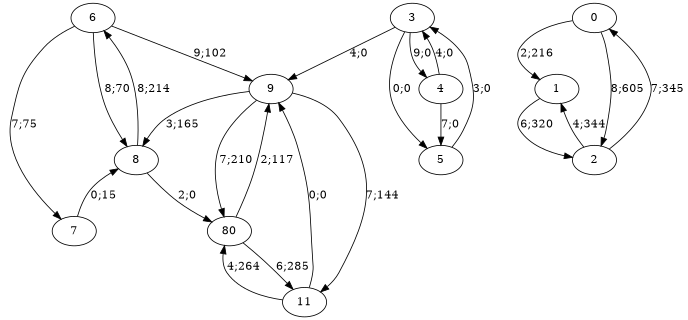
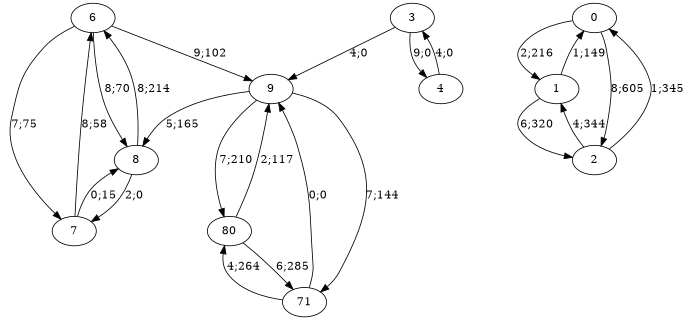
edge "1" -> "0": added, label "1;149"
edge "2" -> "0": label "7;345" -> "1;345"
edge "9" -> "8": label "3;165" -> "5;165"
edge "7" -> "6": added, label "8;58"
node "5": removed
edge "8" -> "80": now "8" -> "7"
node "11": label "11" -> "71"
